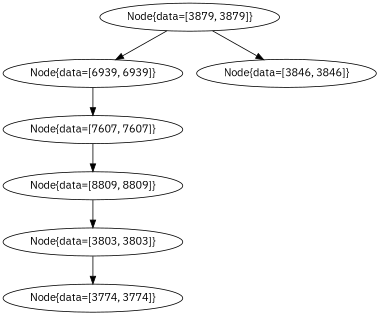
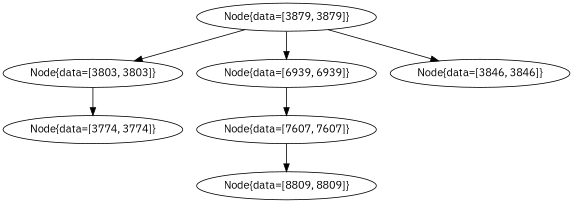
edge "Node{data=[8809, 8809]}" -> "Node{data=[3803, 3803]}": now "Node{data=[3879, 3879]}" -> "Node{data=[3803, 3803]}"
